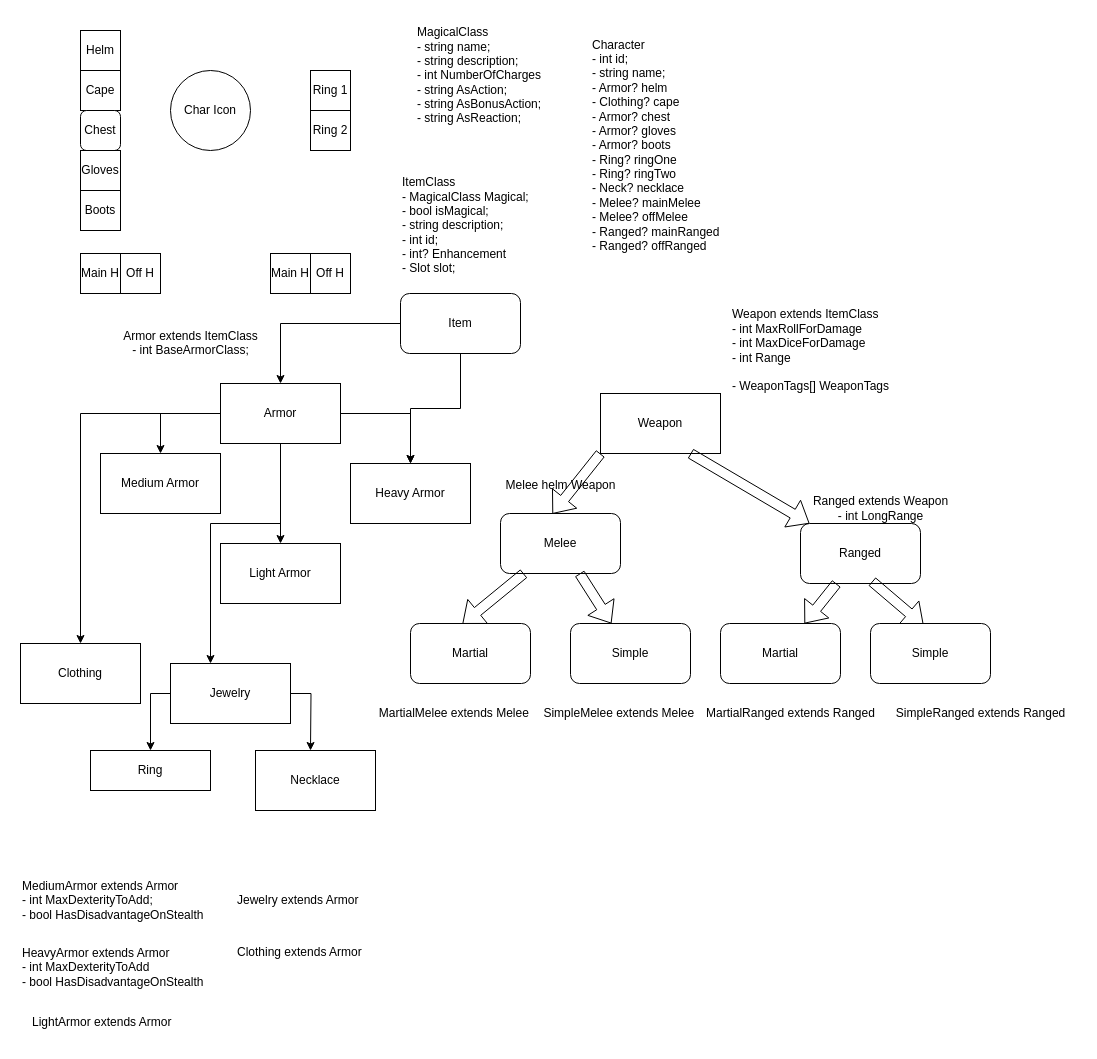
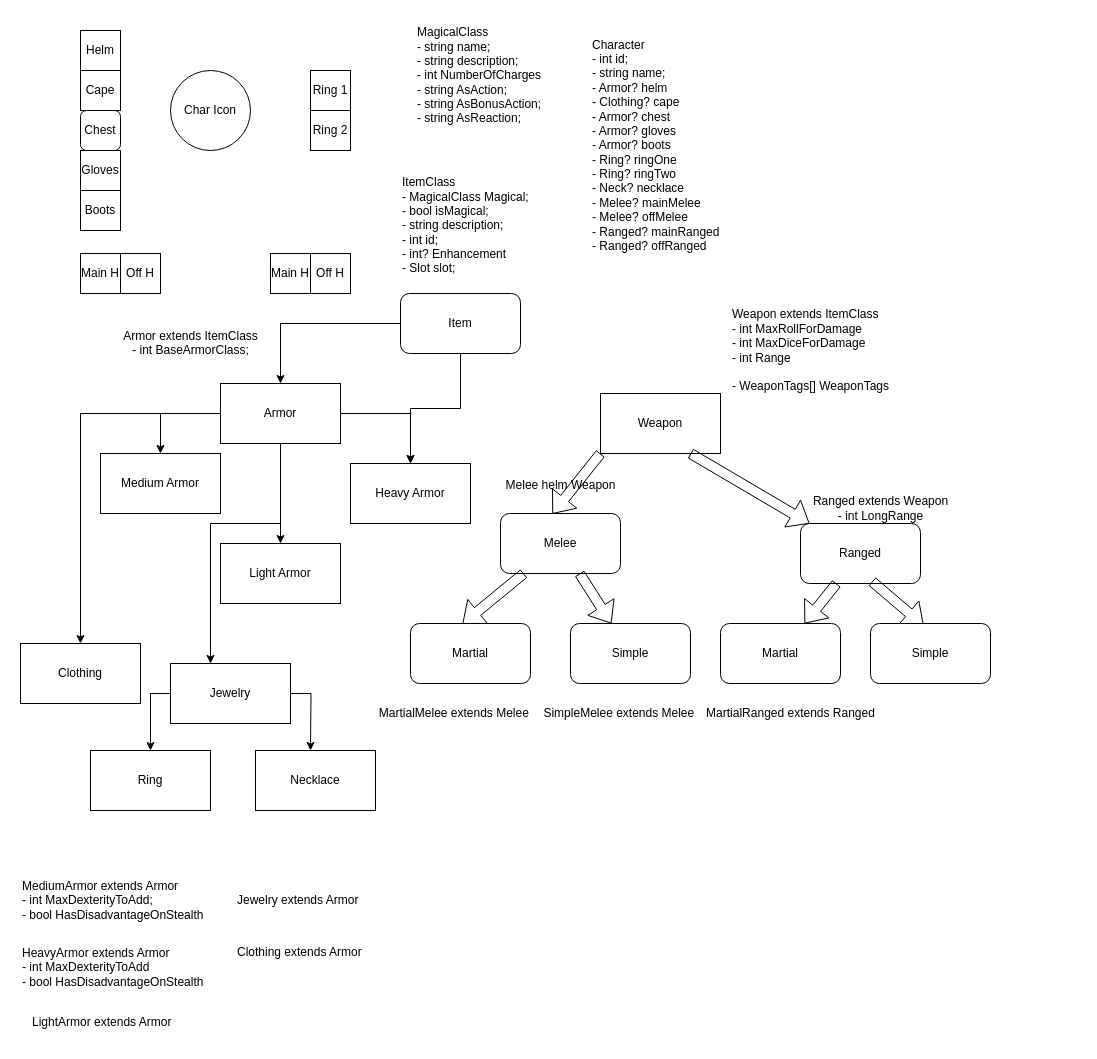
node "SimpleRanged extends Ranged": removed
node "Ring": size 120x40 -> 120x60
